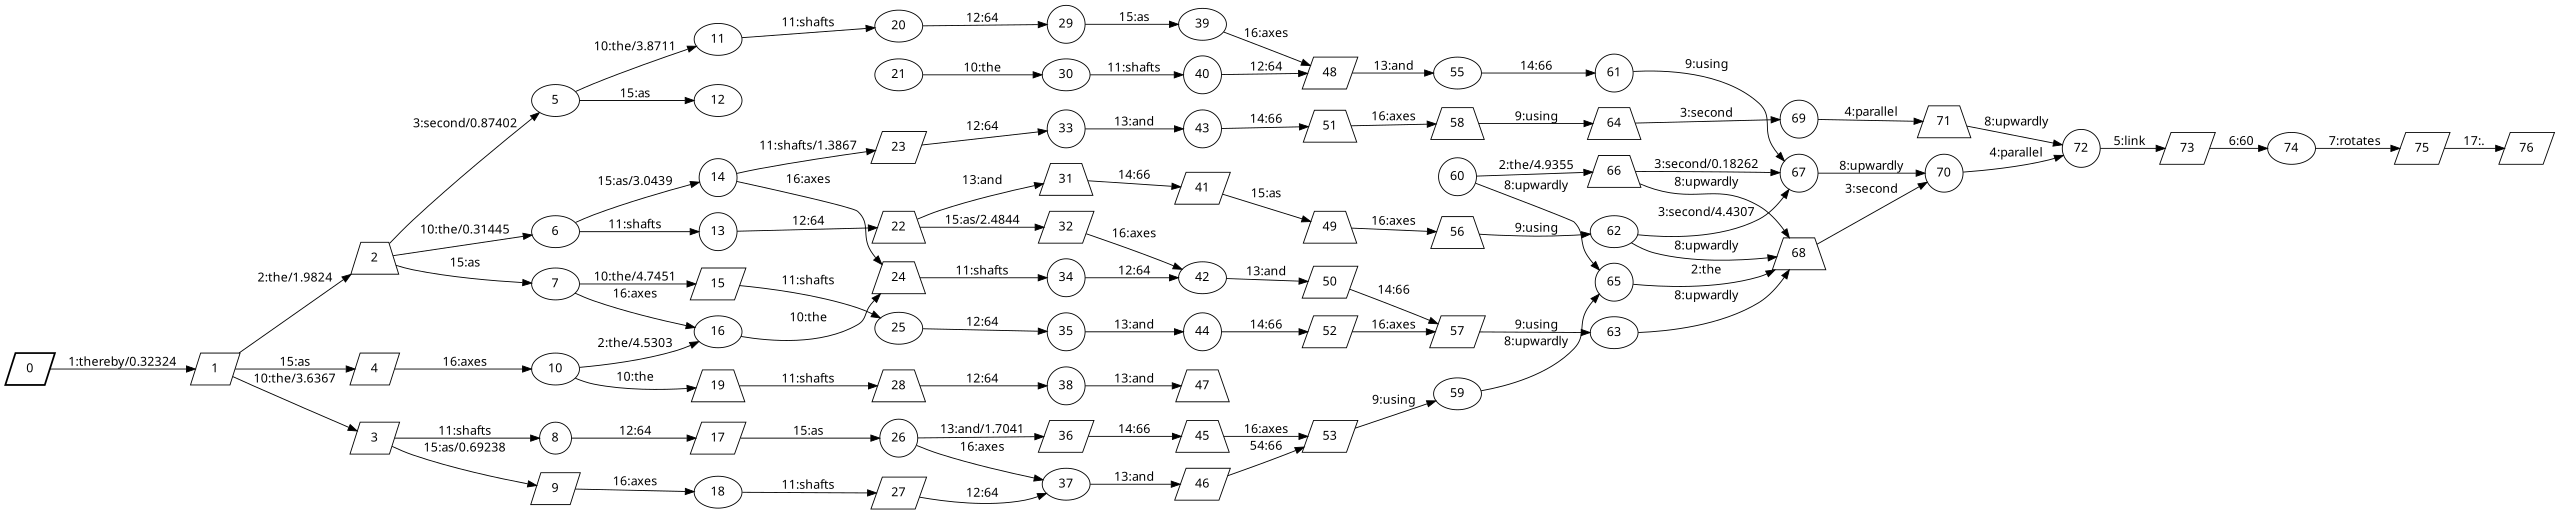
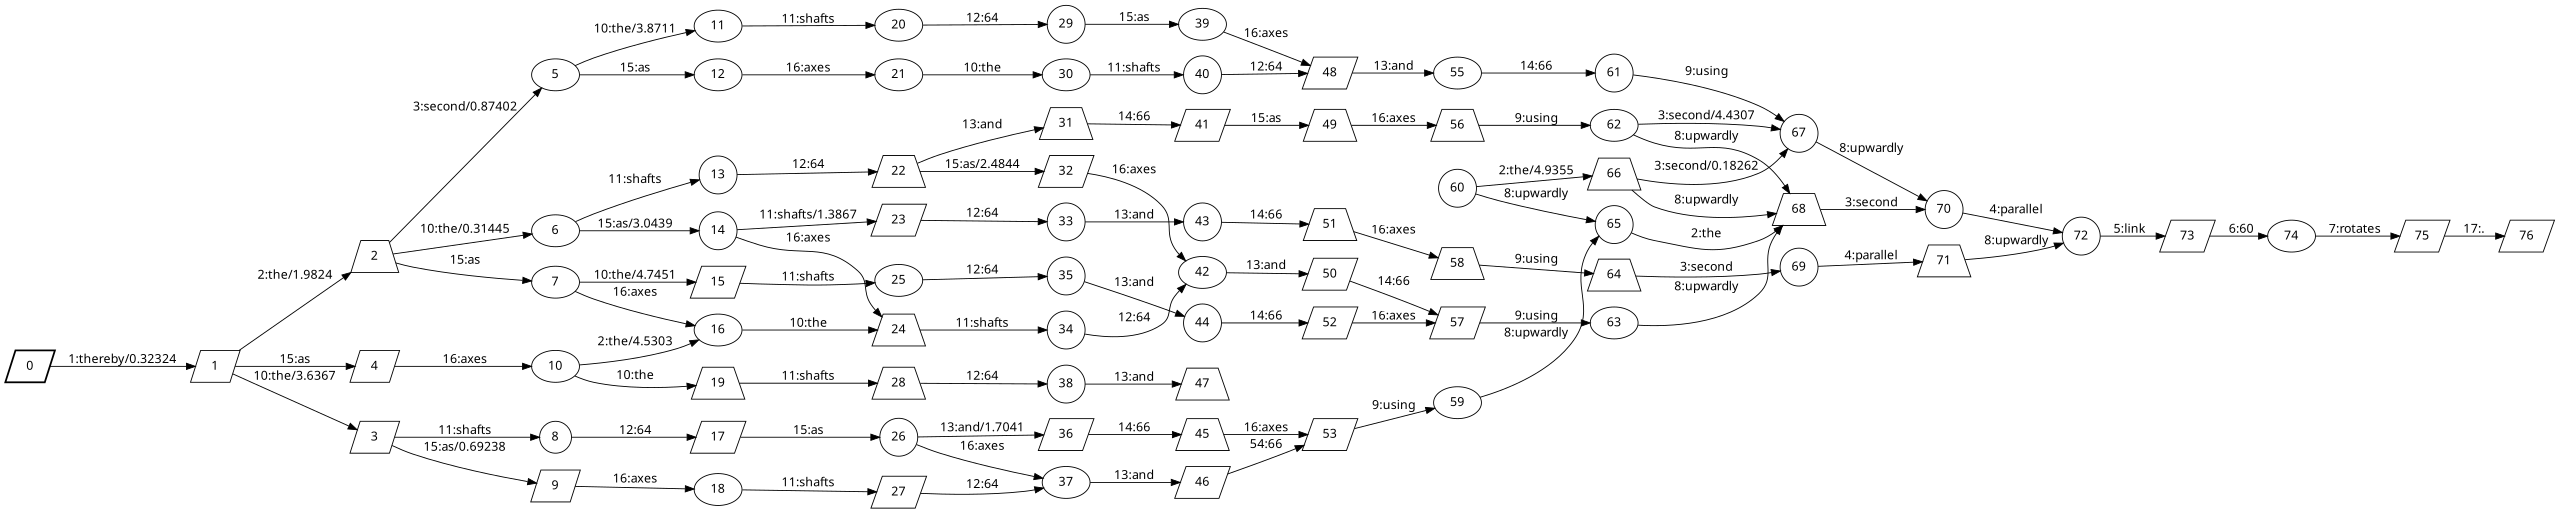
edge "12" -> "21": added, label "16:axes"
